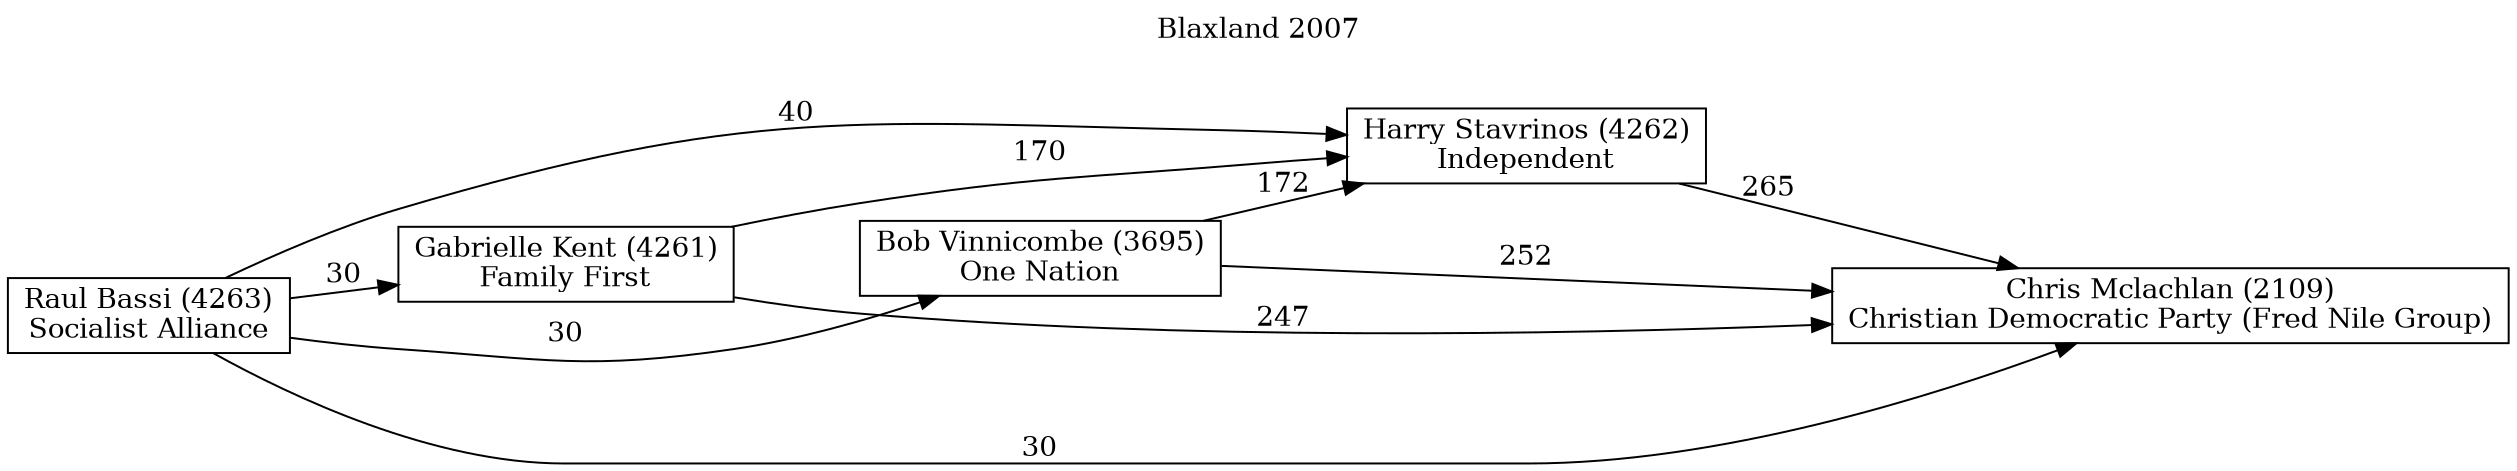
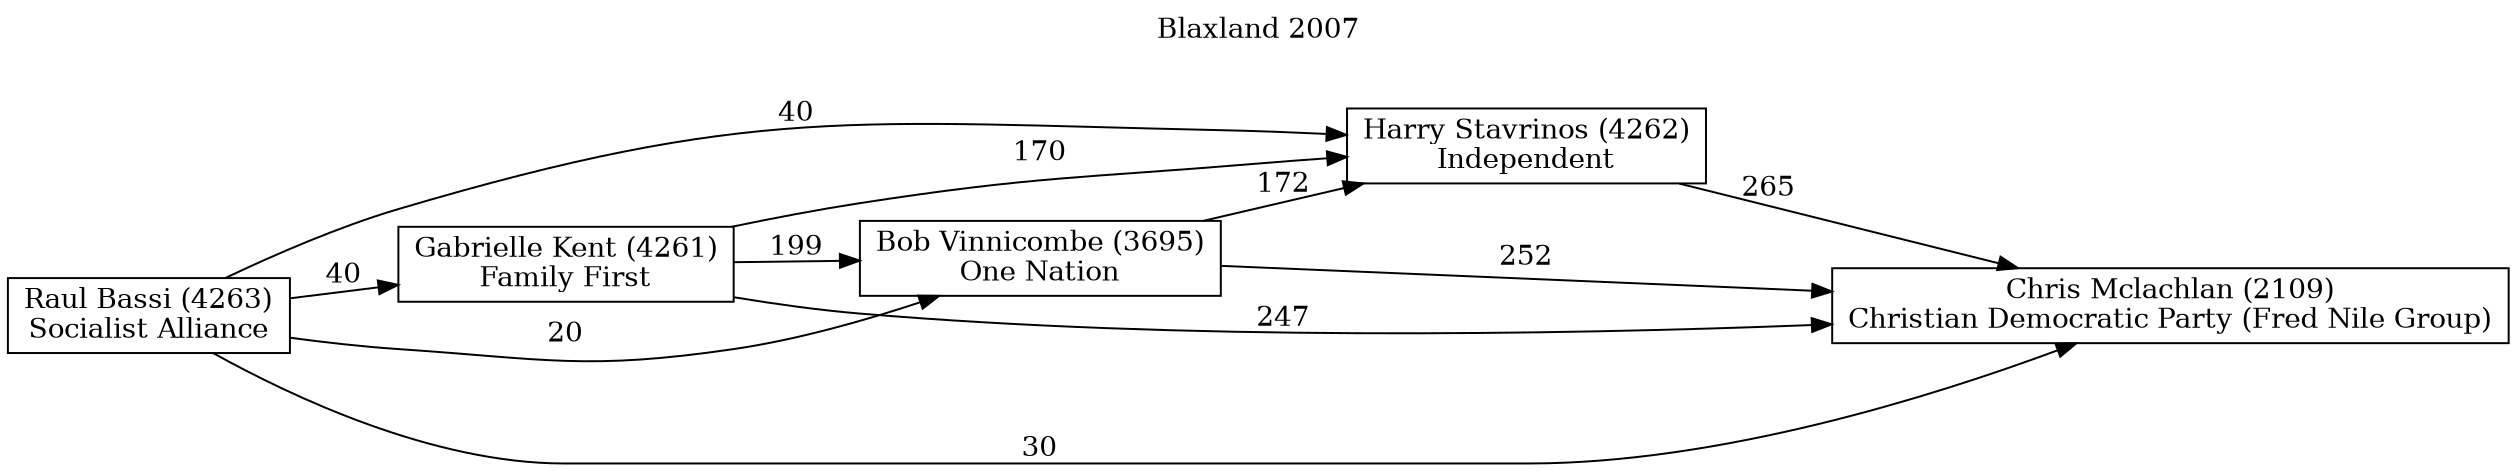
edge "Gabrielle Kent (4261) Family First" -> "Bob Vinnicombe (3695) One Nation": added, label "199"
edge "Raul Bassi (4263) Socialist Alliance" -> "Gabrielle Kent (4261) Family First": label "30" -> "40"
edge "Raul Bassi (4263) Socialist Alliance" -> "Bob Vinnicombe (3695) One Nation": label "30" -> "20"
